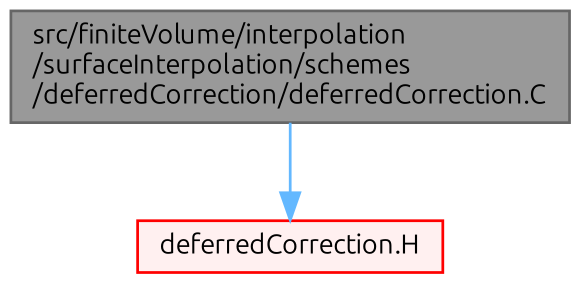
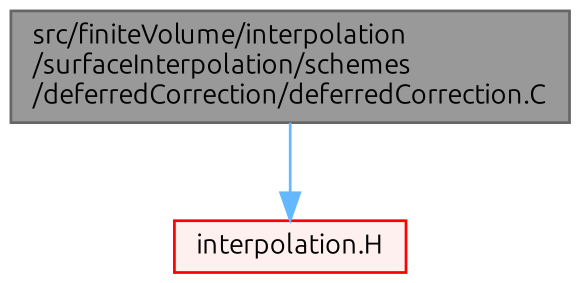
node "deferredCorrection.H": label "deferredCorrection.H" -> "interpolation.H"
